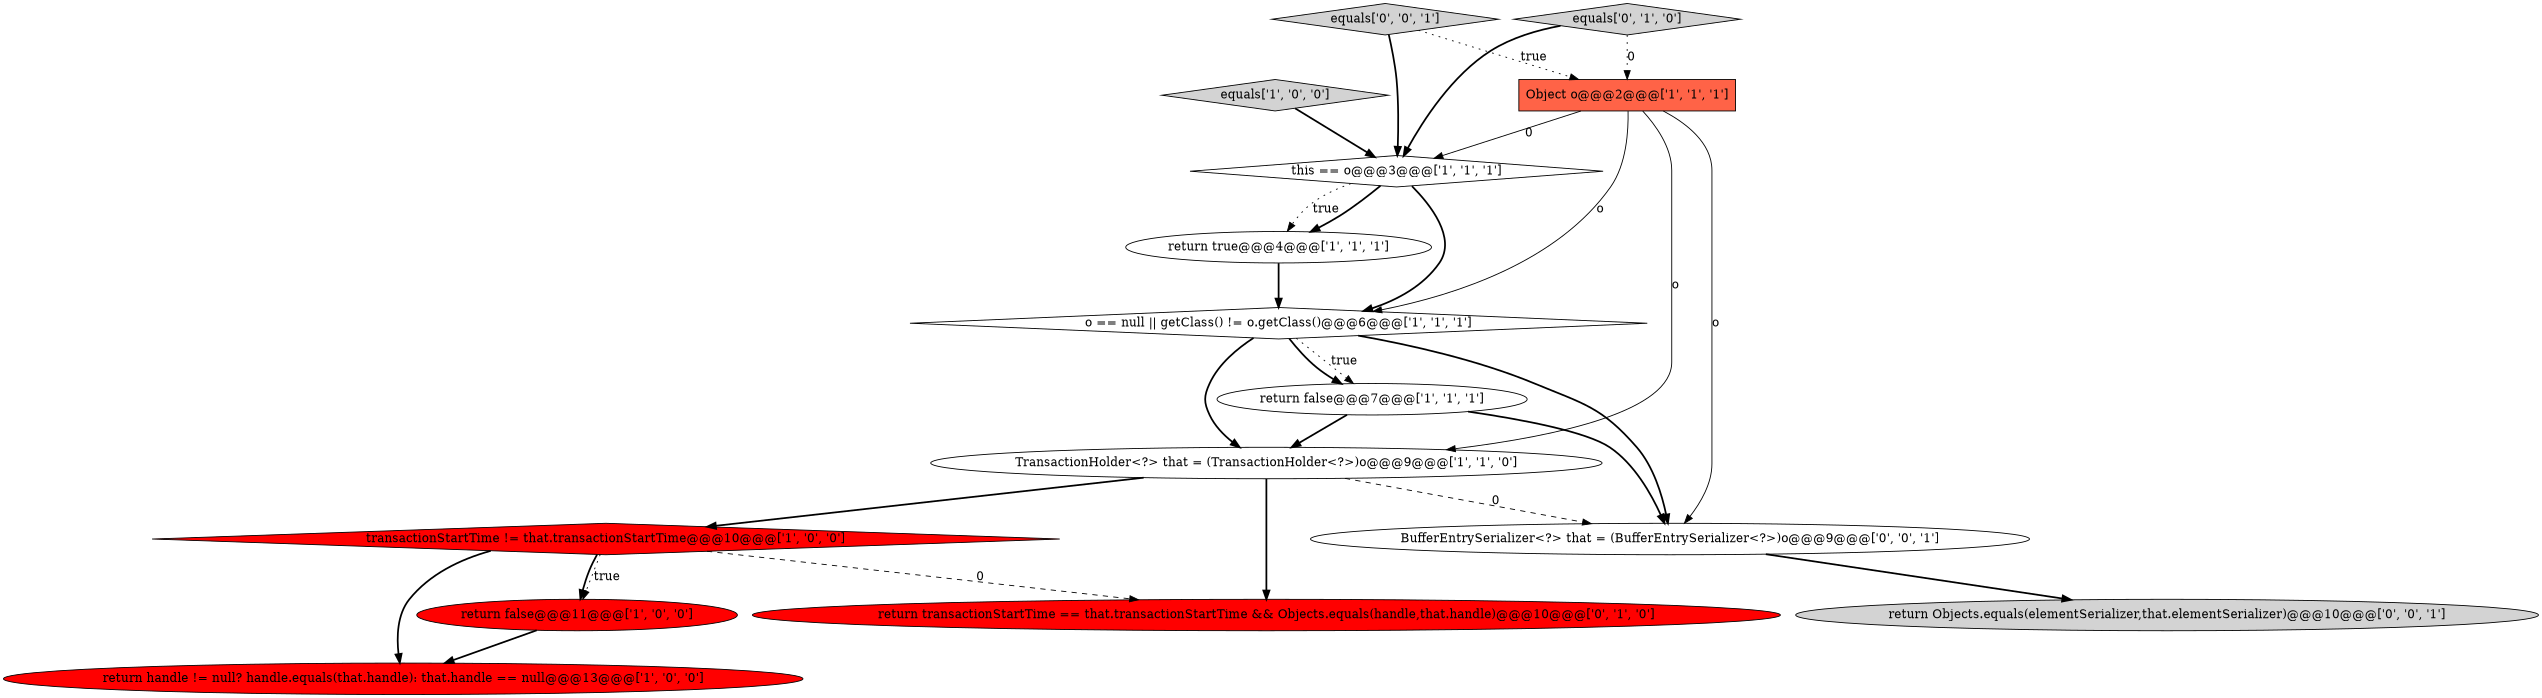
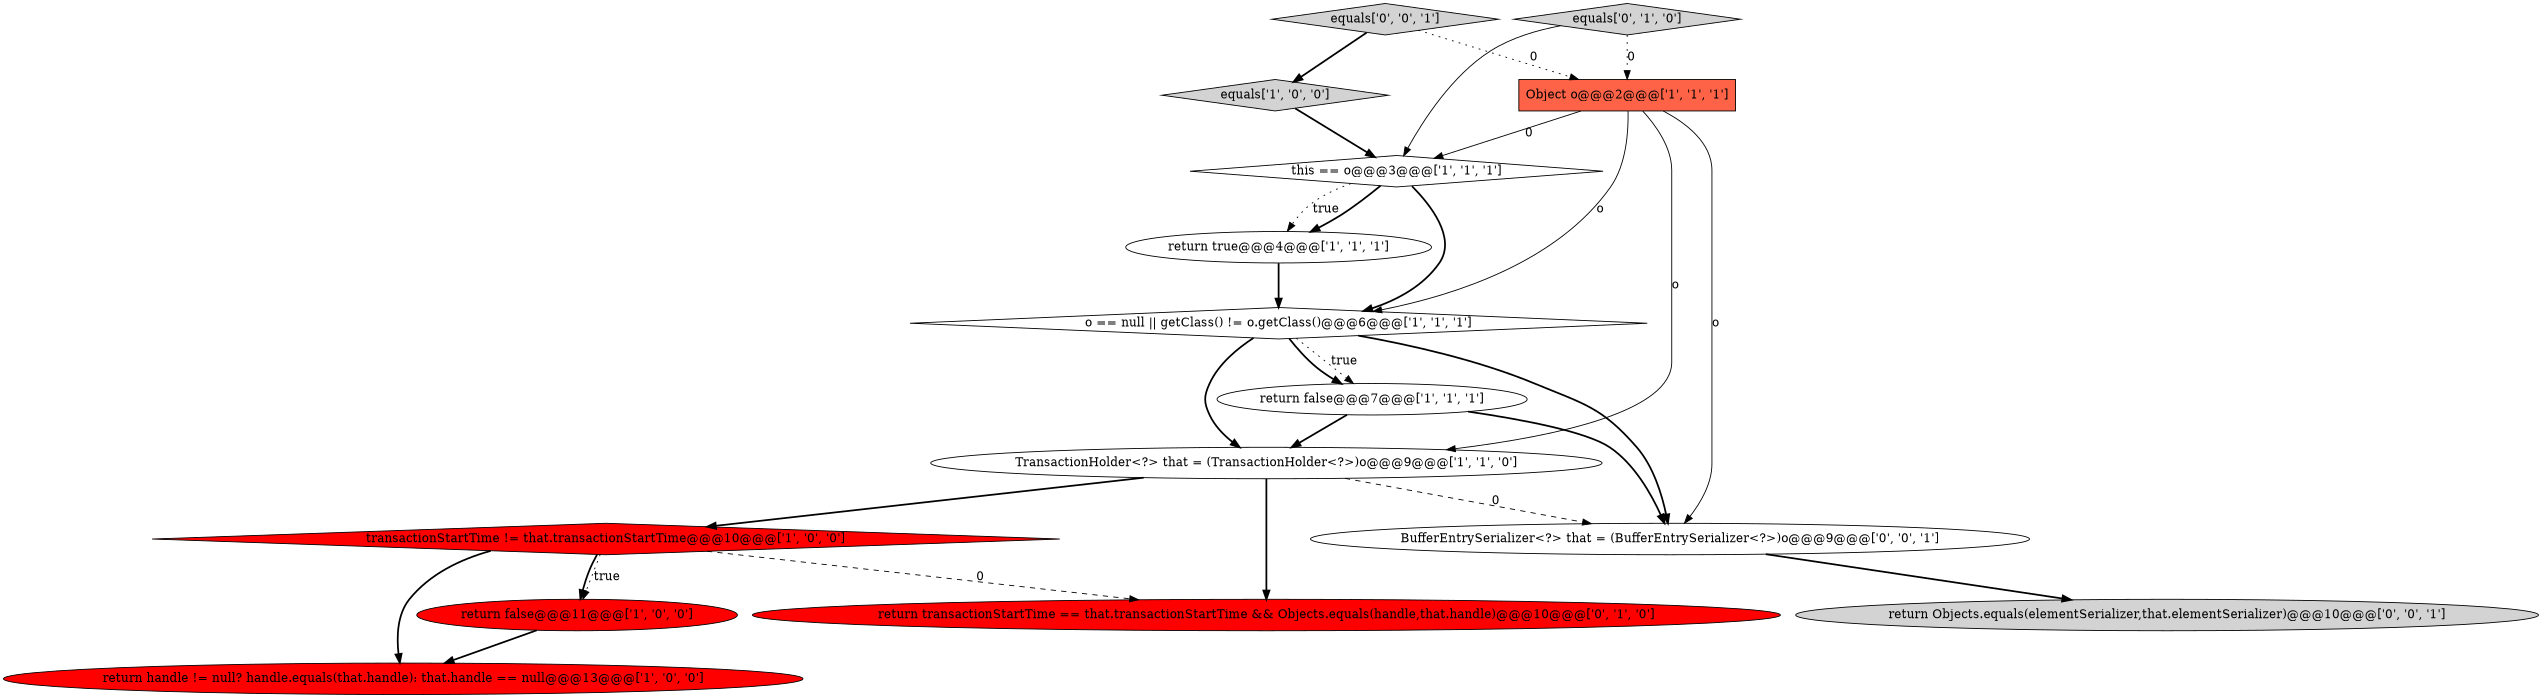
edge "equals['0', '0', '1']" -> "Object o@@@2@@@['1', '1', '1']": label "true" -> "0"
edge "equals['0', '1', '0']" -> "this == o@@@3@@@['1', '1', '1']": style bold -> solid
edge "equals['0', '0', '1']" -> "this == o@@@3@@@['1', '1', '1']": now "equals['0', '0', '1']" -> "equals['1', '0', '0']"
